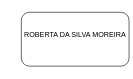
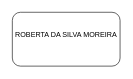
node "ROBERTA DA SILVA MOREIRA": moved (75, 39) -> (66, 39)
